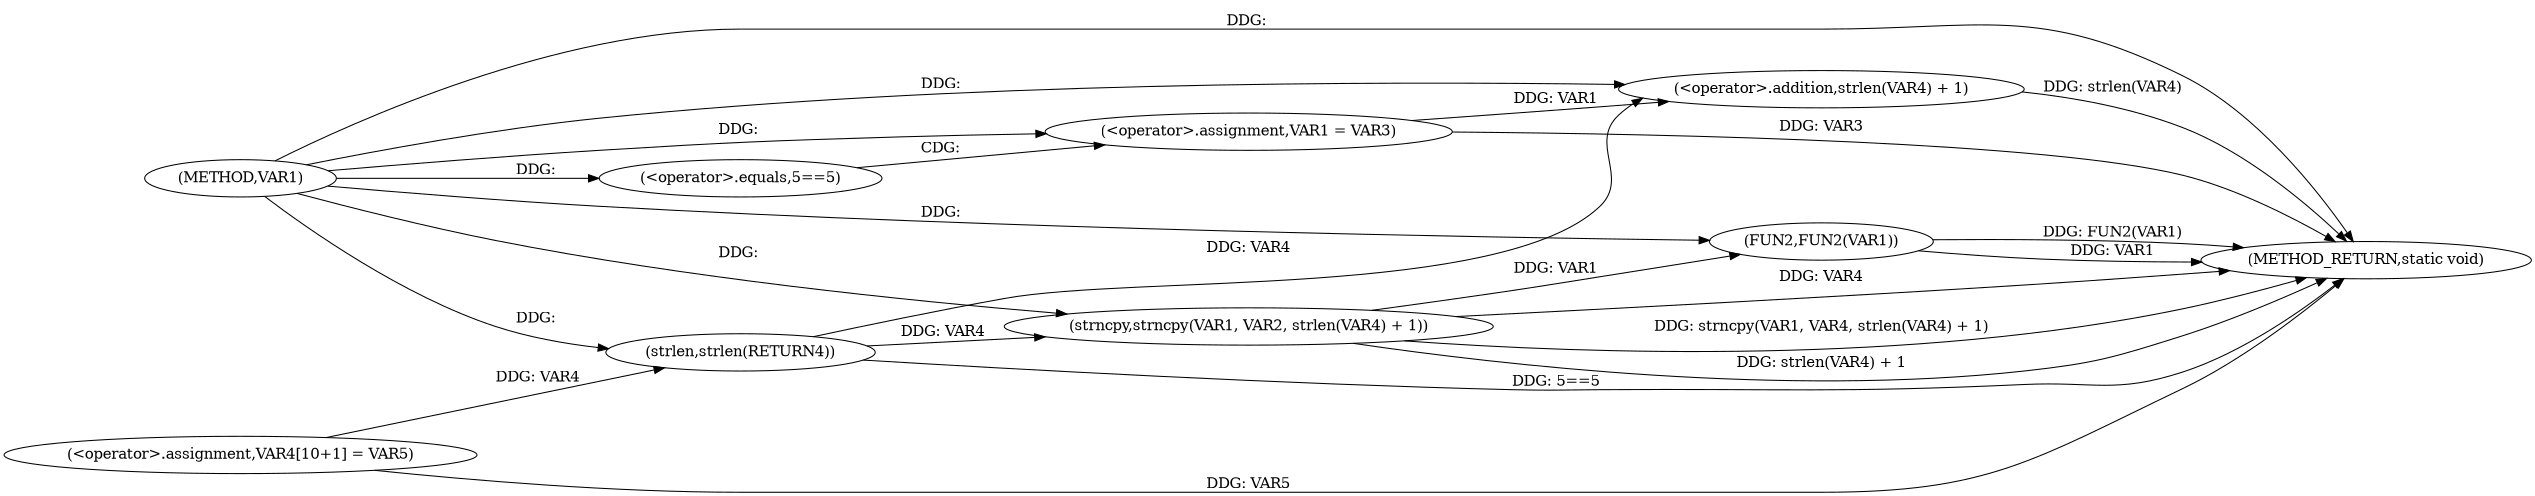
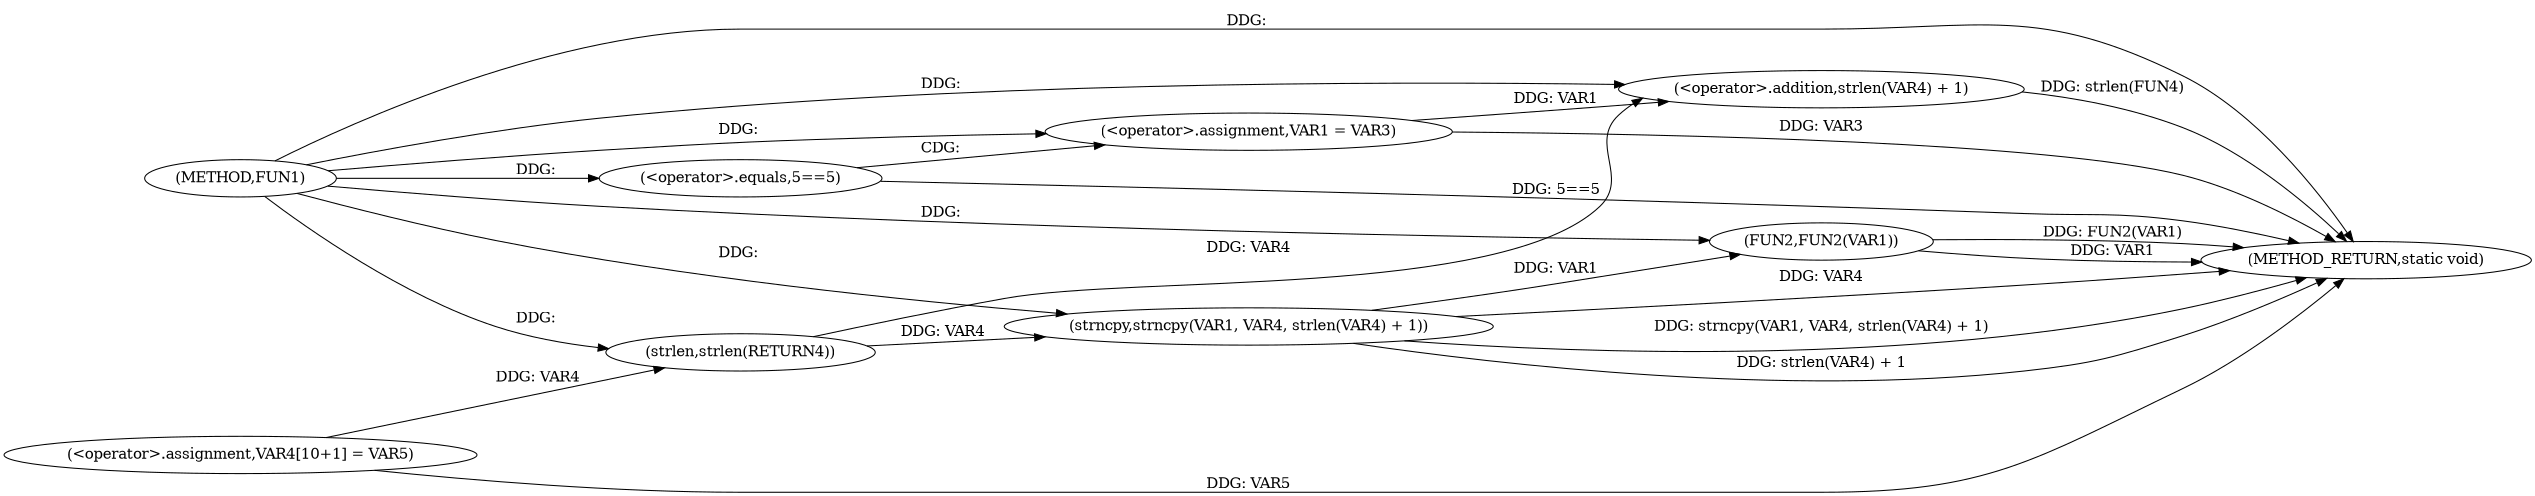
edge "(<operator>.addition,strlen(VAR4) + 1)" -> "(METHOD_RETURN,static void)": label "DDG: strlen(VAR4)" -> "DDG: strlen(FUN4)"
node "(METHOD,VAR1)": label "(METHOD,VAR1)" -> "(METHOD,FUN1)"
node "(strncpy,strncpy(VAR1, VAR2, strlen(VAR4) + 1))": label "(strncpy,strncpy(VAR1, VAR2, strlen(VAR4) + 1))" -> "(strncpy,strncpy(VAR1, VAR4, strlen(VAR4) + 1))"
edge "(strlen,strlen(RETURN4))" -> "(METHOD_RETURN,static void)": now "(<operator>.equals,5==5)" -> "(METHOD_RETURN,static void)"
